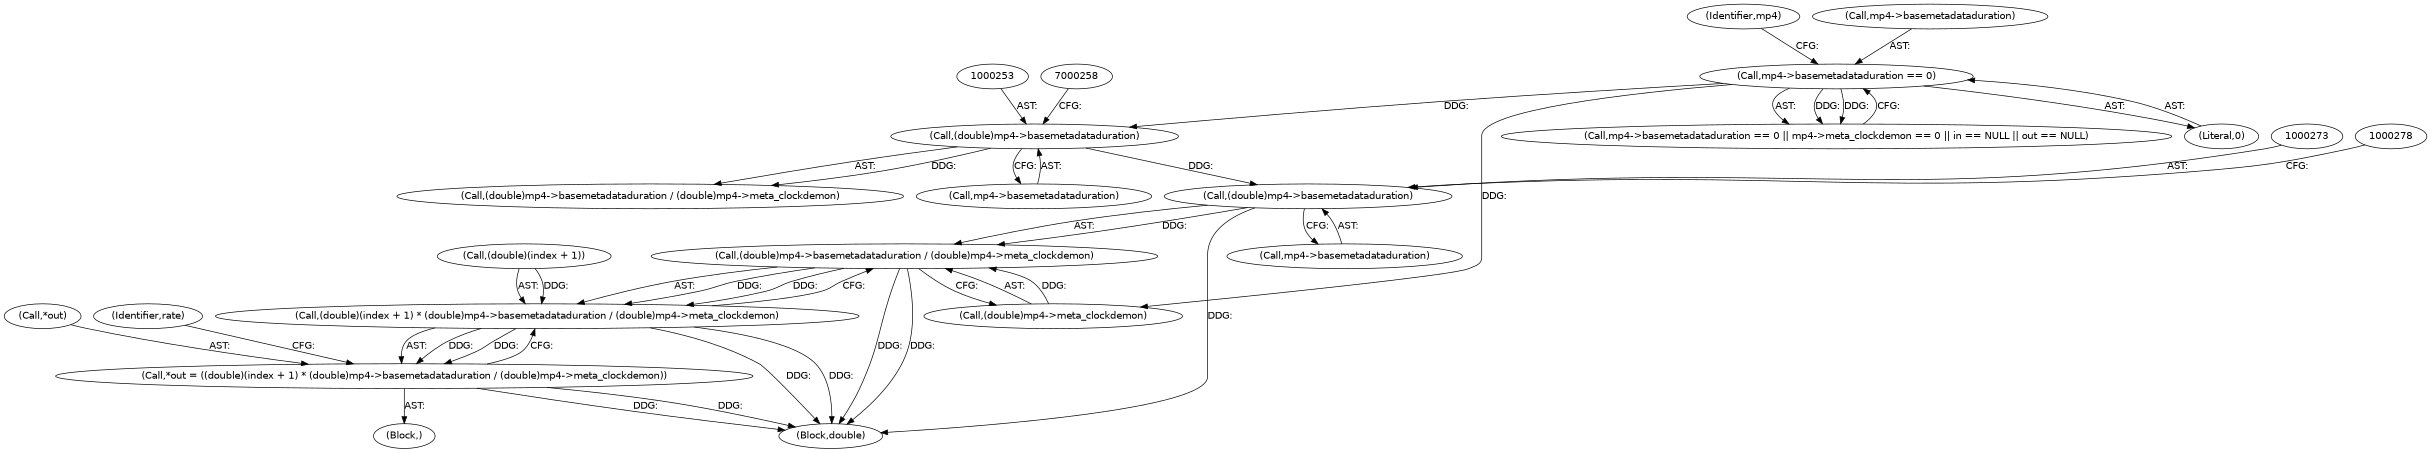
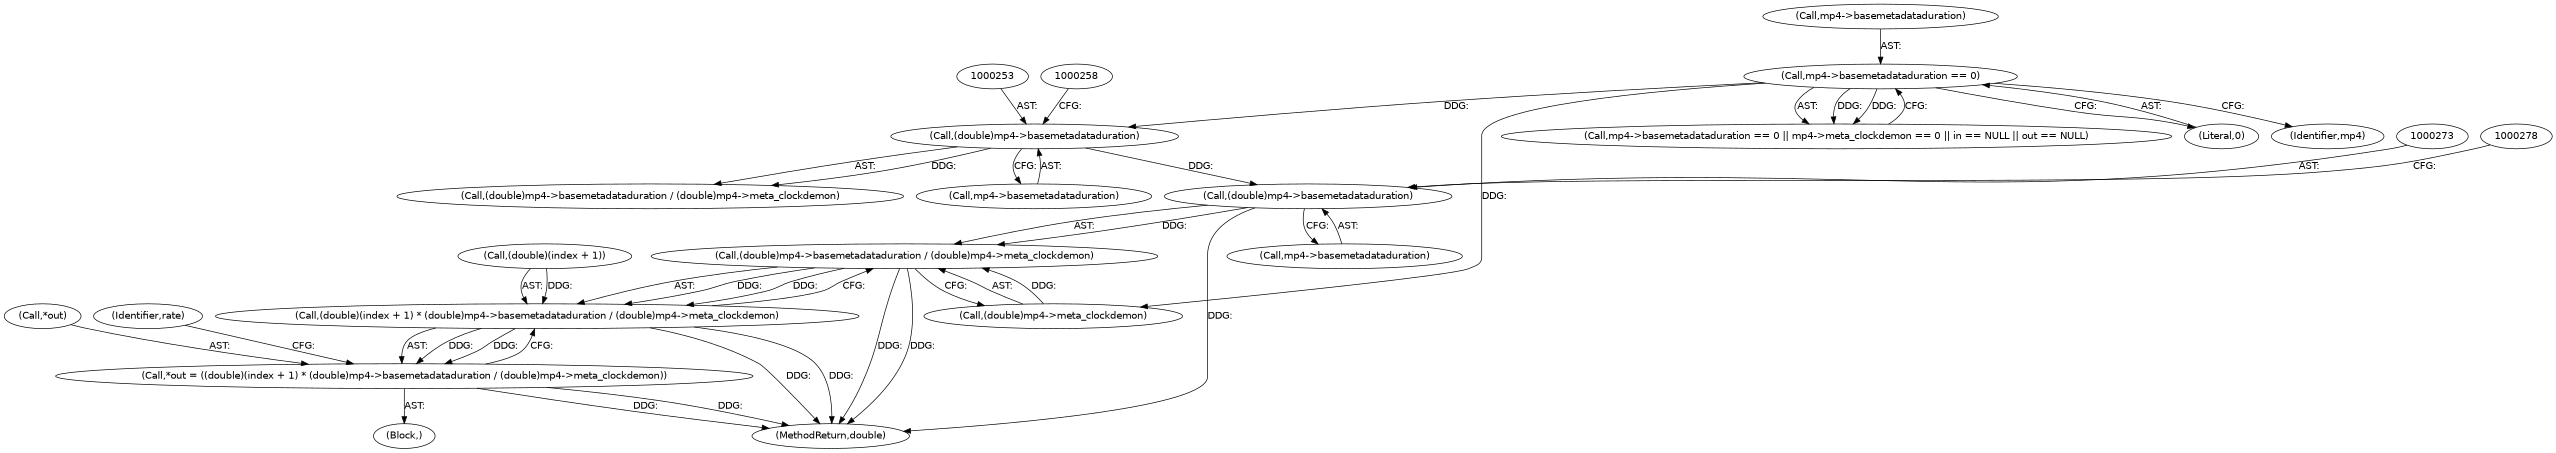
edge "(Identifier,mp4)" -> "(Call,mp4->basemetadataduration == 0)": reversed
node "7000258": label "7000258" -> "1000258"
edge "(Call,mp4->basemetadataduration == 0)" -> "(Literal,0)": label "AST: " -> "CFG: "
node "(Block,double)": label "(Block,double)" -> "(MethodReturn,double)"
